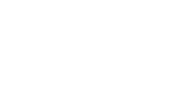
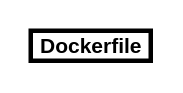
node "Dockerfile": added
